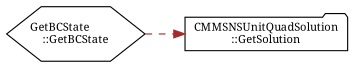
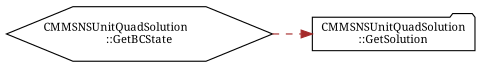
node "GetBCState ::GetBCState": label "GetBCState ::GetBCState" -> "CMMSNSUnitQuadSolution ::GetBCState"
